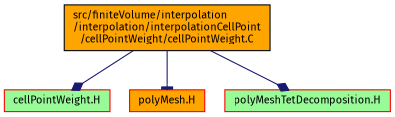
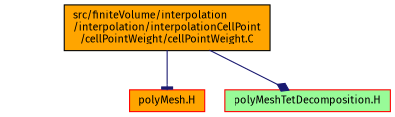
node "cellPointWeight.H": removed
